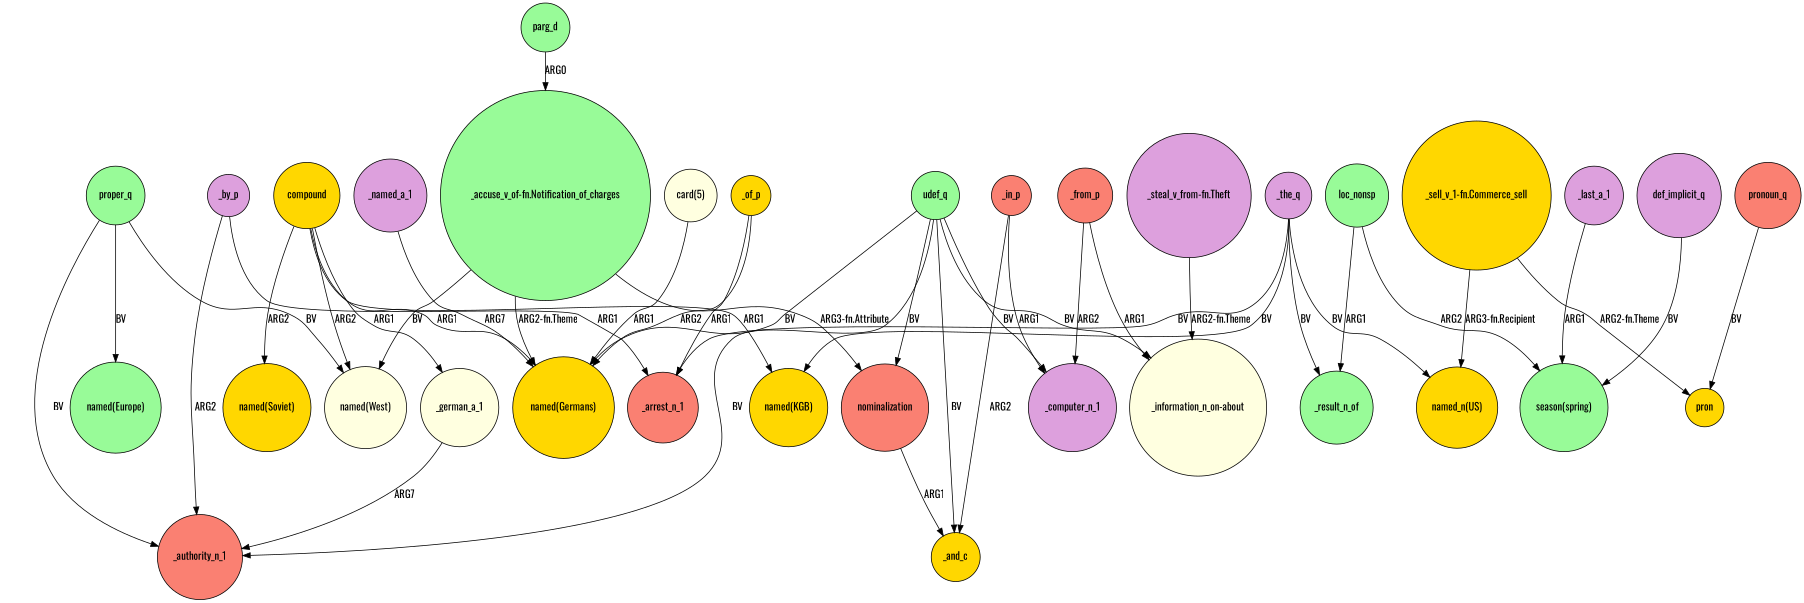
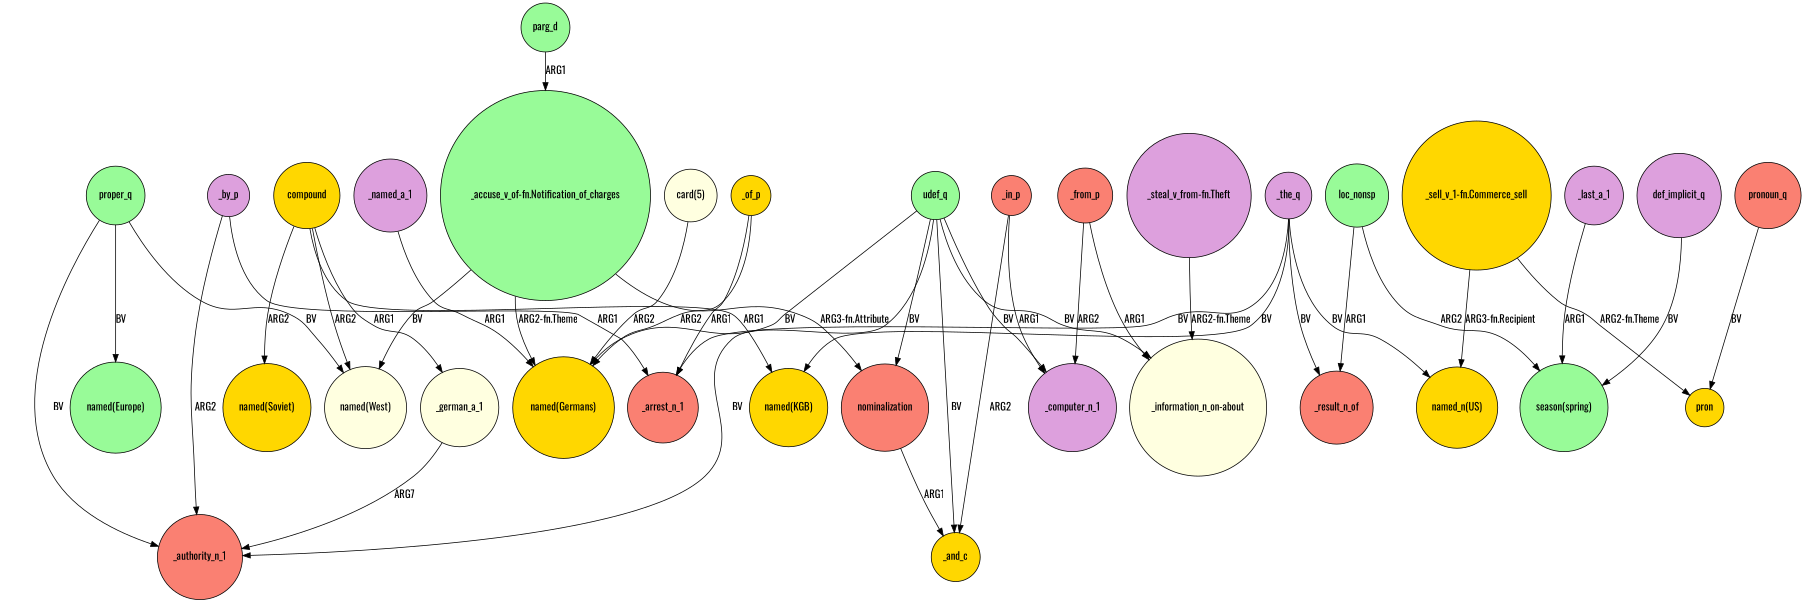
edge "parg_d" -> "_accuse_v_of-fn.Notification_of_charges": label "ARG0" -> "ARG1"
edge "compound" -> "named(Germans)": removed, label "ARG1"
edge "_named_a_1" -> "named(Germans)": label "ARG7" -> "ARG1"
edge "card(5)" -> "named(Germans)": label "ARG1" -> "ARG2"
node "_result_n_of": fillcolor palegreen -> salmon
